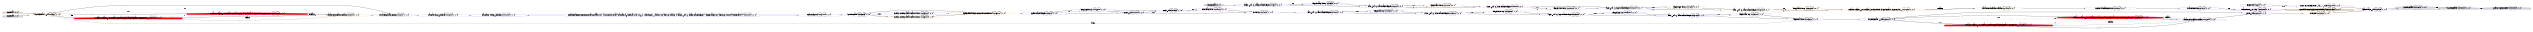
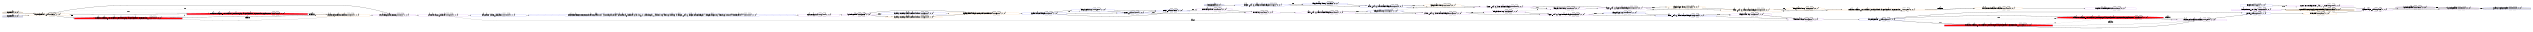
node "instanceListenersLock@@@21@@@['0', '0', '1']": removed
edge "pipeline instanceof Lifecycle@@@37@@@['1', '1', '0']" -> "context != null@@@40@@@['1', '1', '0']": added
edge "this.getObjectName() != null@@@3@@@['1', '1', '0']" -> "{unbindThread(oldCCL)}@@@55@@@['1', '1', '0']": now "ClassLoader oldCCL = bindThread()@@@8@@@['1', '1', '0']" -> "{unbindThread(oldCCL)}@@@55@@@['1', '1', '0']"
